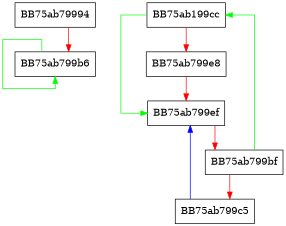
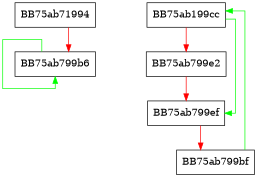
node "BB75ab79994": label "BB75ab79994" -> "BB75ab71994"
node "BB75ab799e8": label "BB75ab799e8" -> "BB75ab799e2"
node "BB75ab799c5": removed
